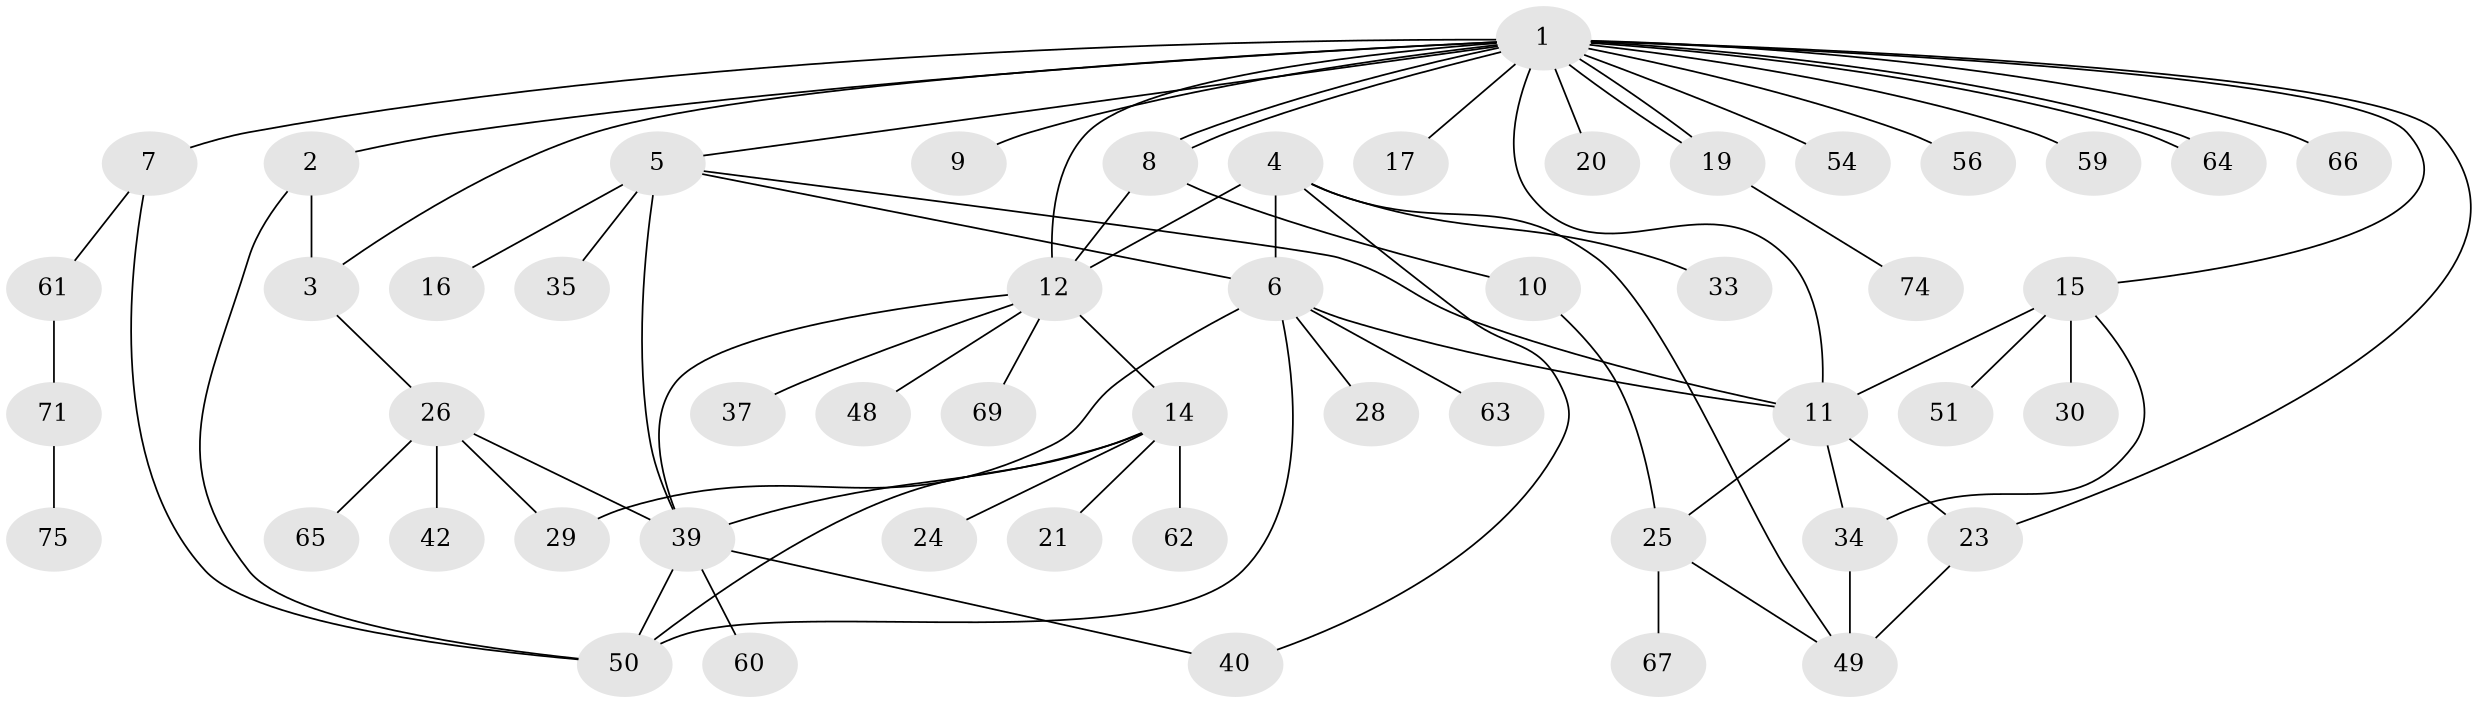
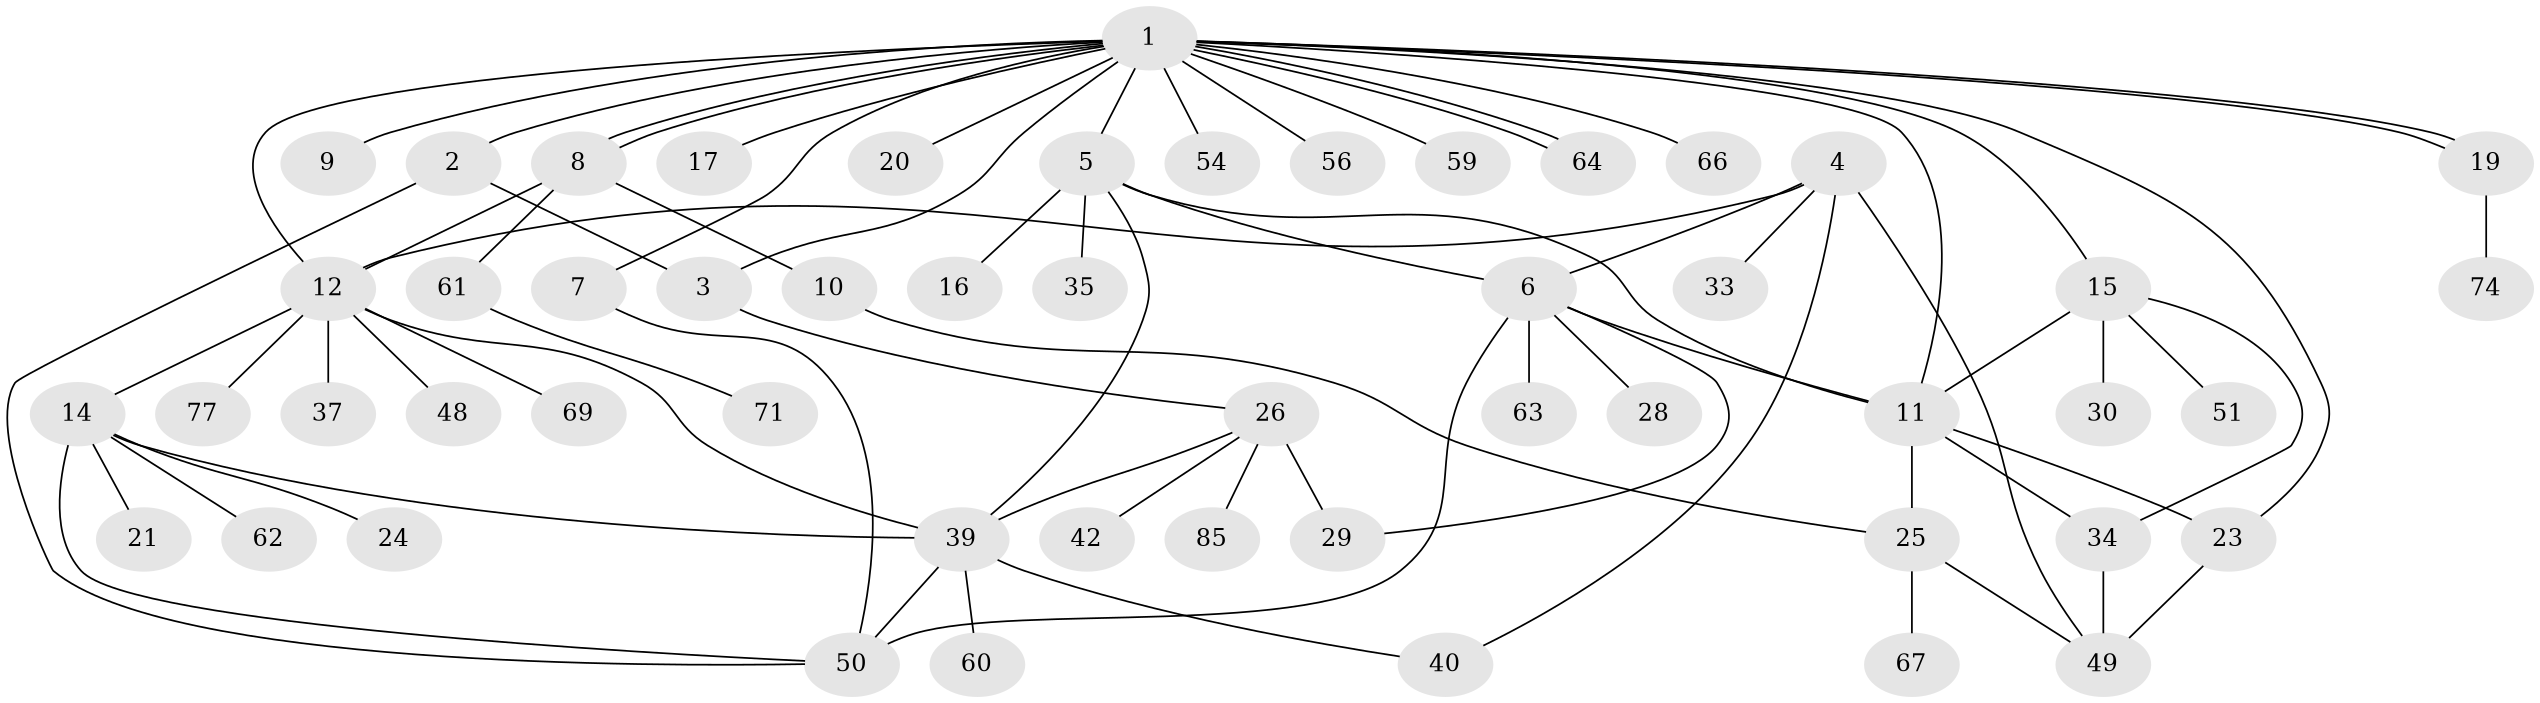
edge "7" -- "61": now "8" -- "61"
node "77": added
node "75": removed
node "65": label "65" -> "85"
